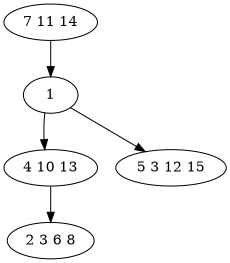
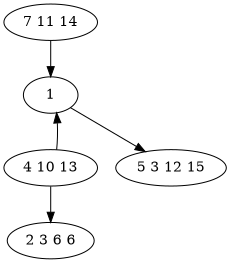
edge "1" -> "4 10 13": reversed
node "2 3 6 8": label "2 3 6 8" -> "2 3 6 6"
